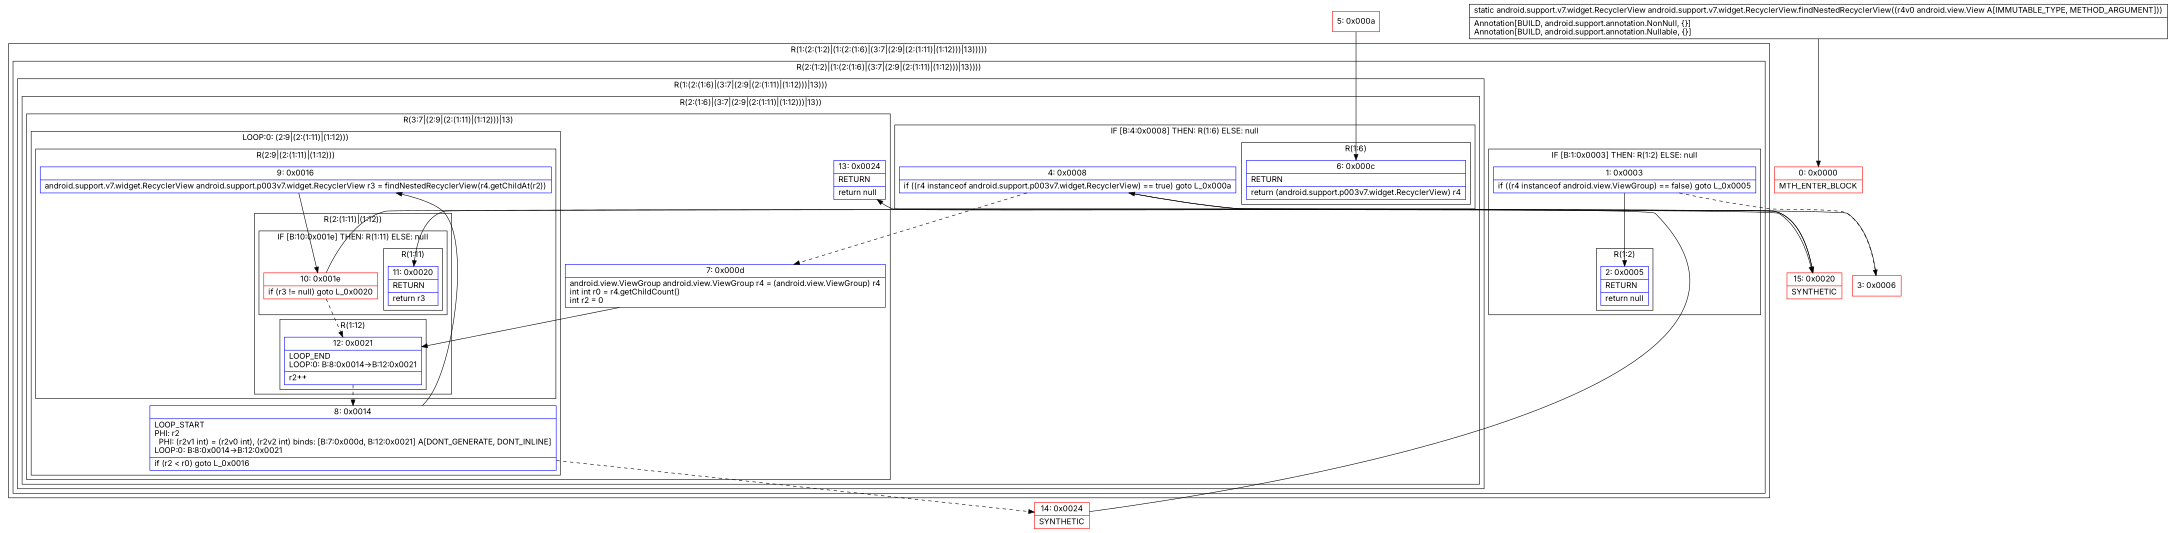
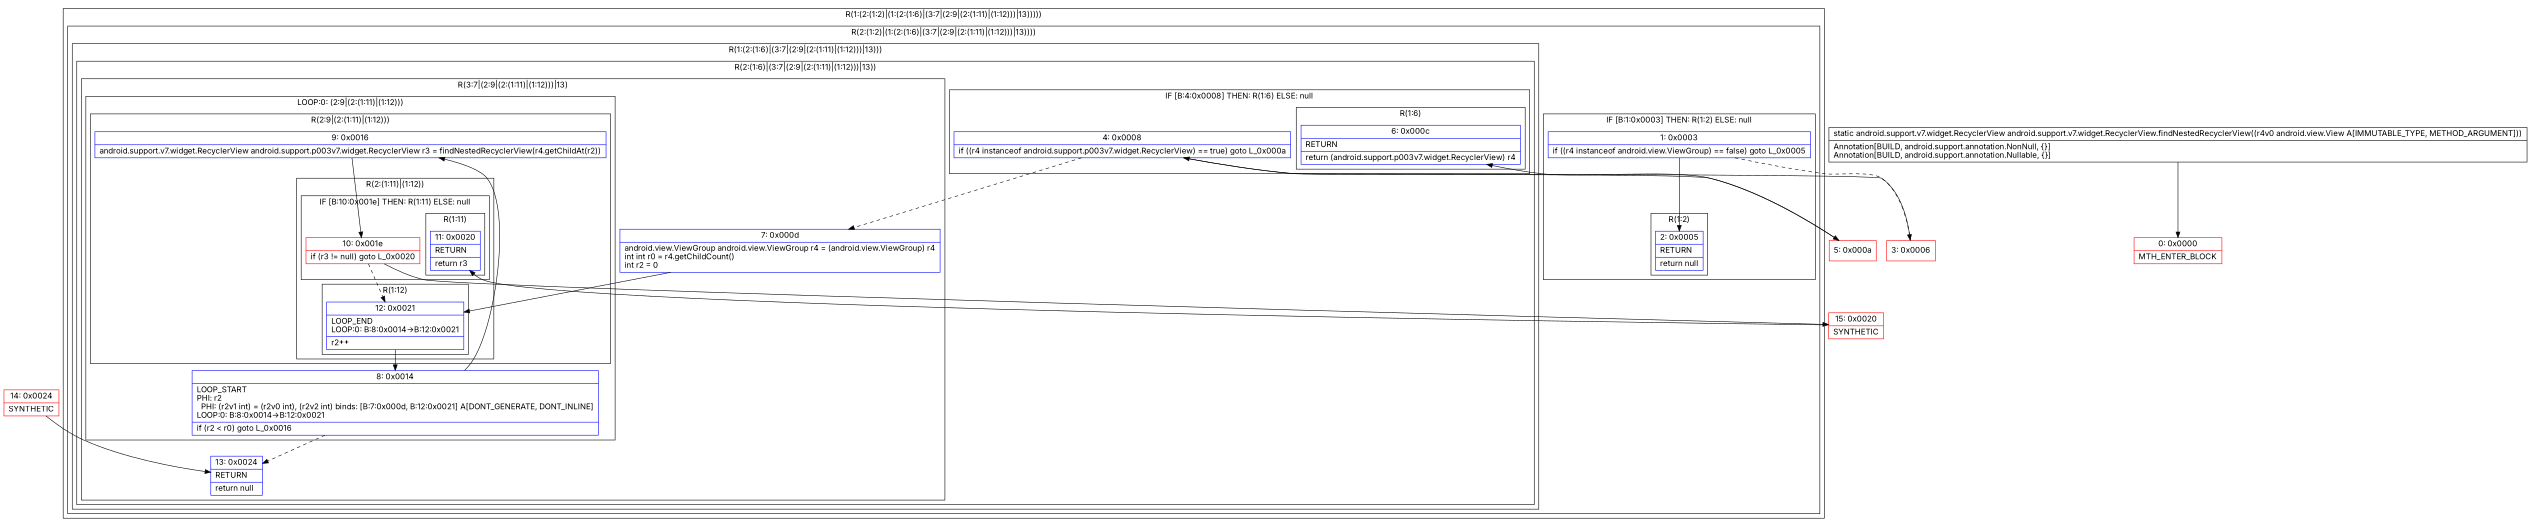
edge "4: 0x0008" -> "15: 0x0020": now "4: 0x0008" -> "5: 0x000a"
edge "12: 0x0021" -> "8: 0x0014": style dashed -> solid
edge "8: 0x0014" -> "14: 0x0024": now "8: 0x0014" -> "13: 0x0024"
